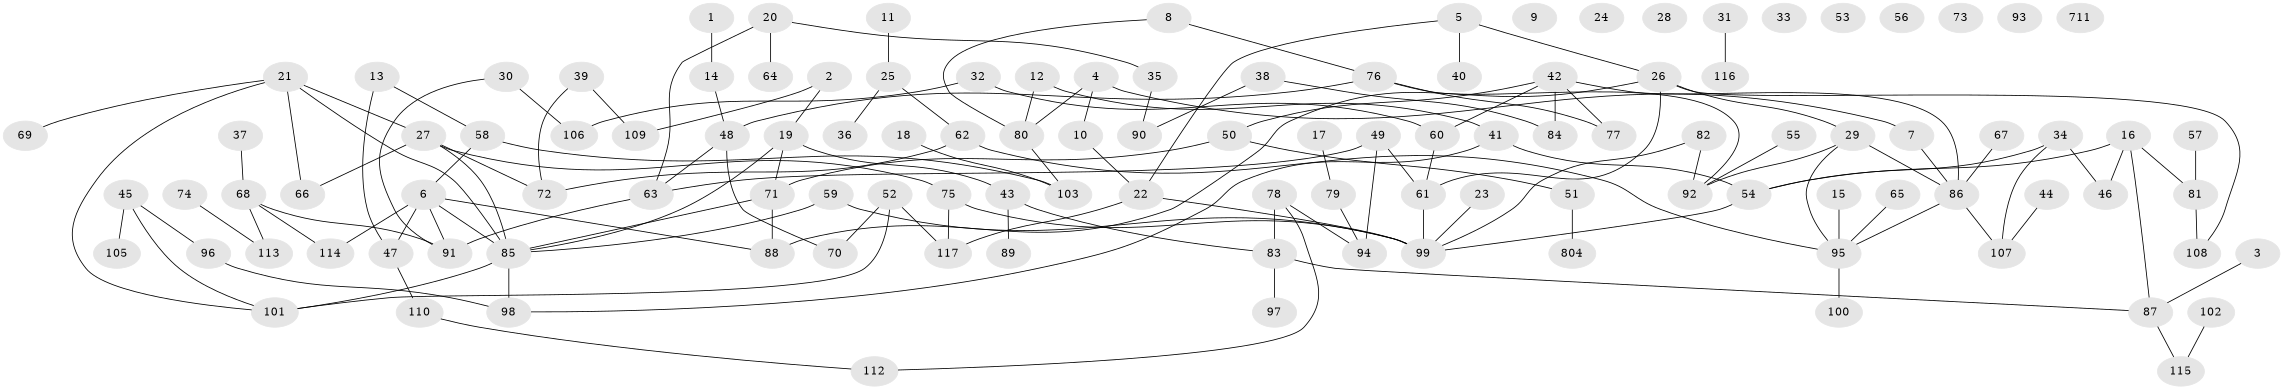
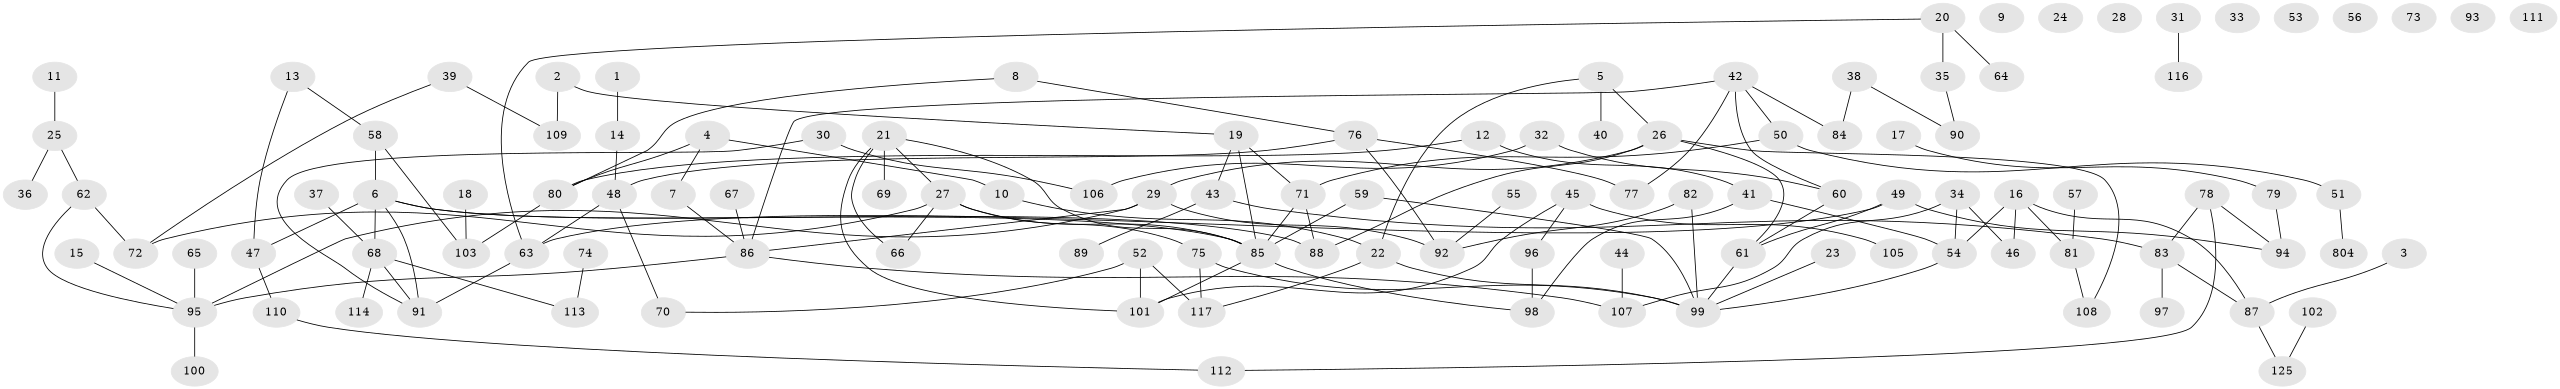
node "711": label "711" -> "111"
edge "6" -- "114": now "6" -- "68"
node "115": label "115" -> "125"
